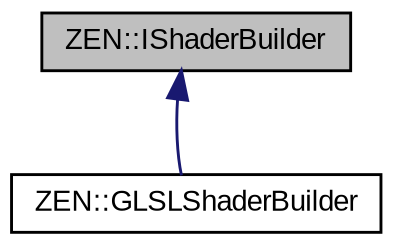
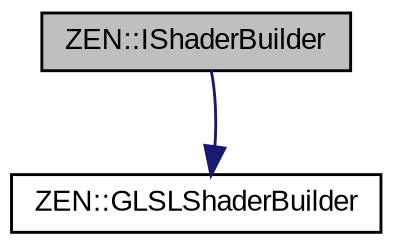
edge "ZEN::GLSLShaderBuilder" -> "ZEN::IShaderBuilder": reversed
